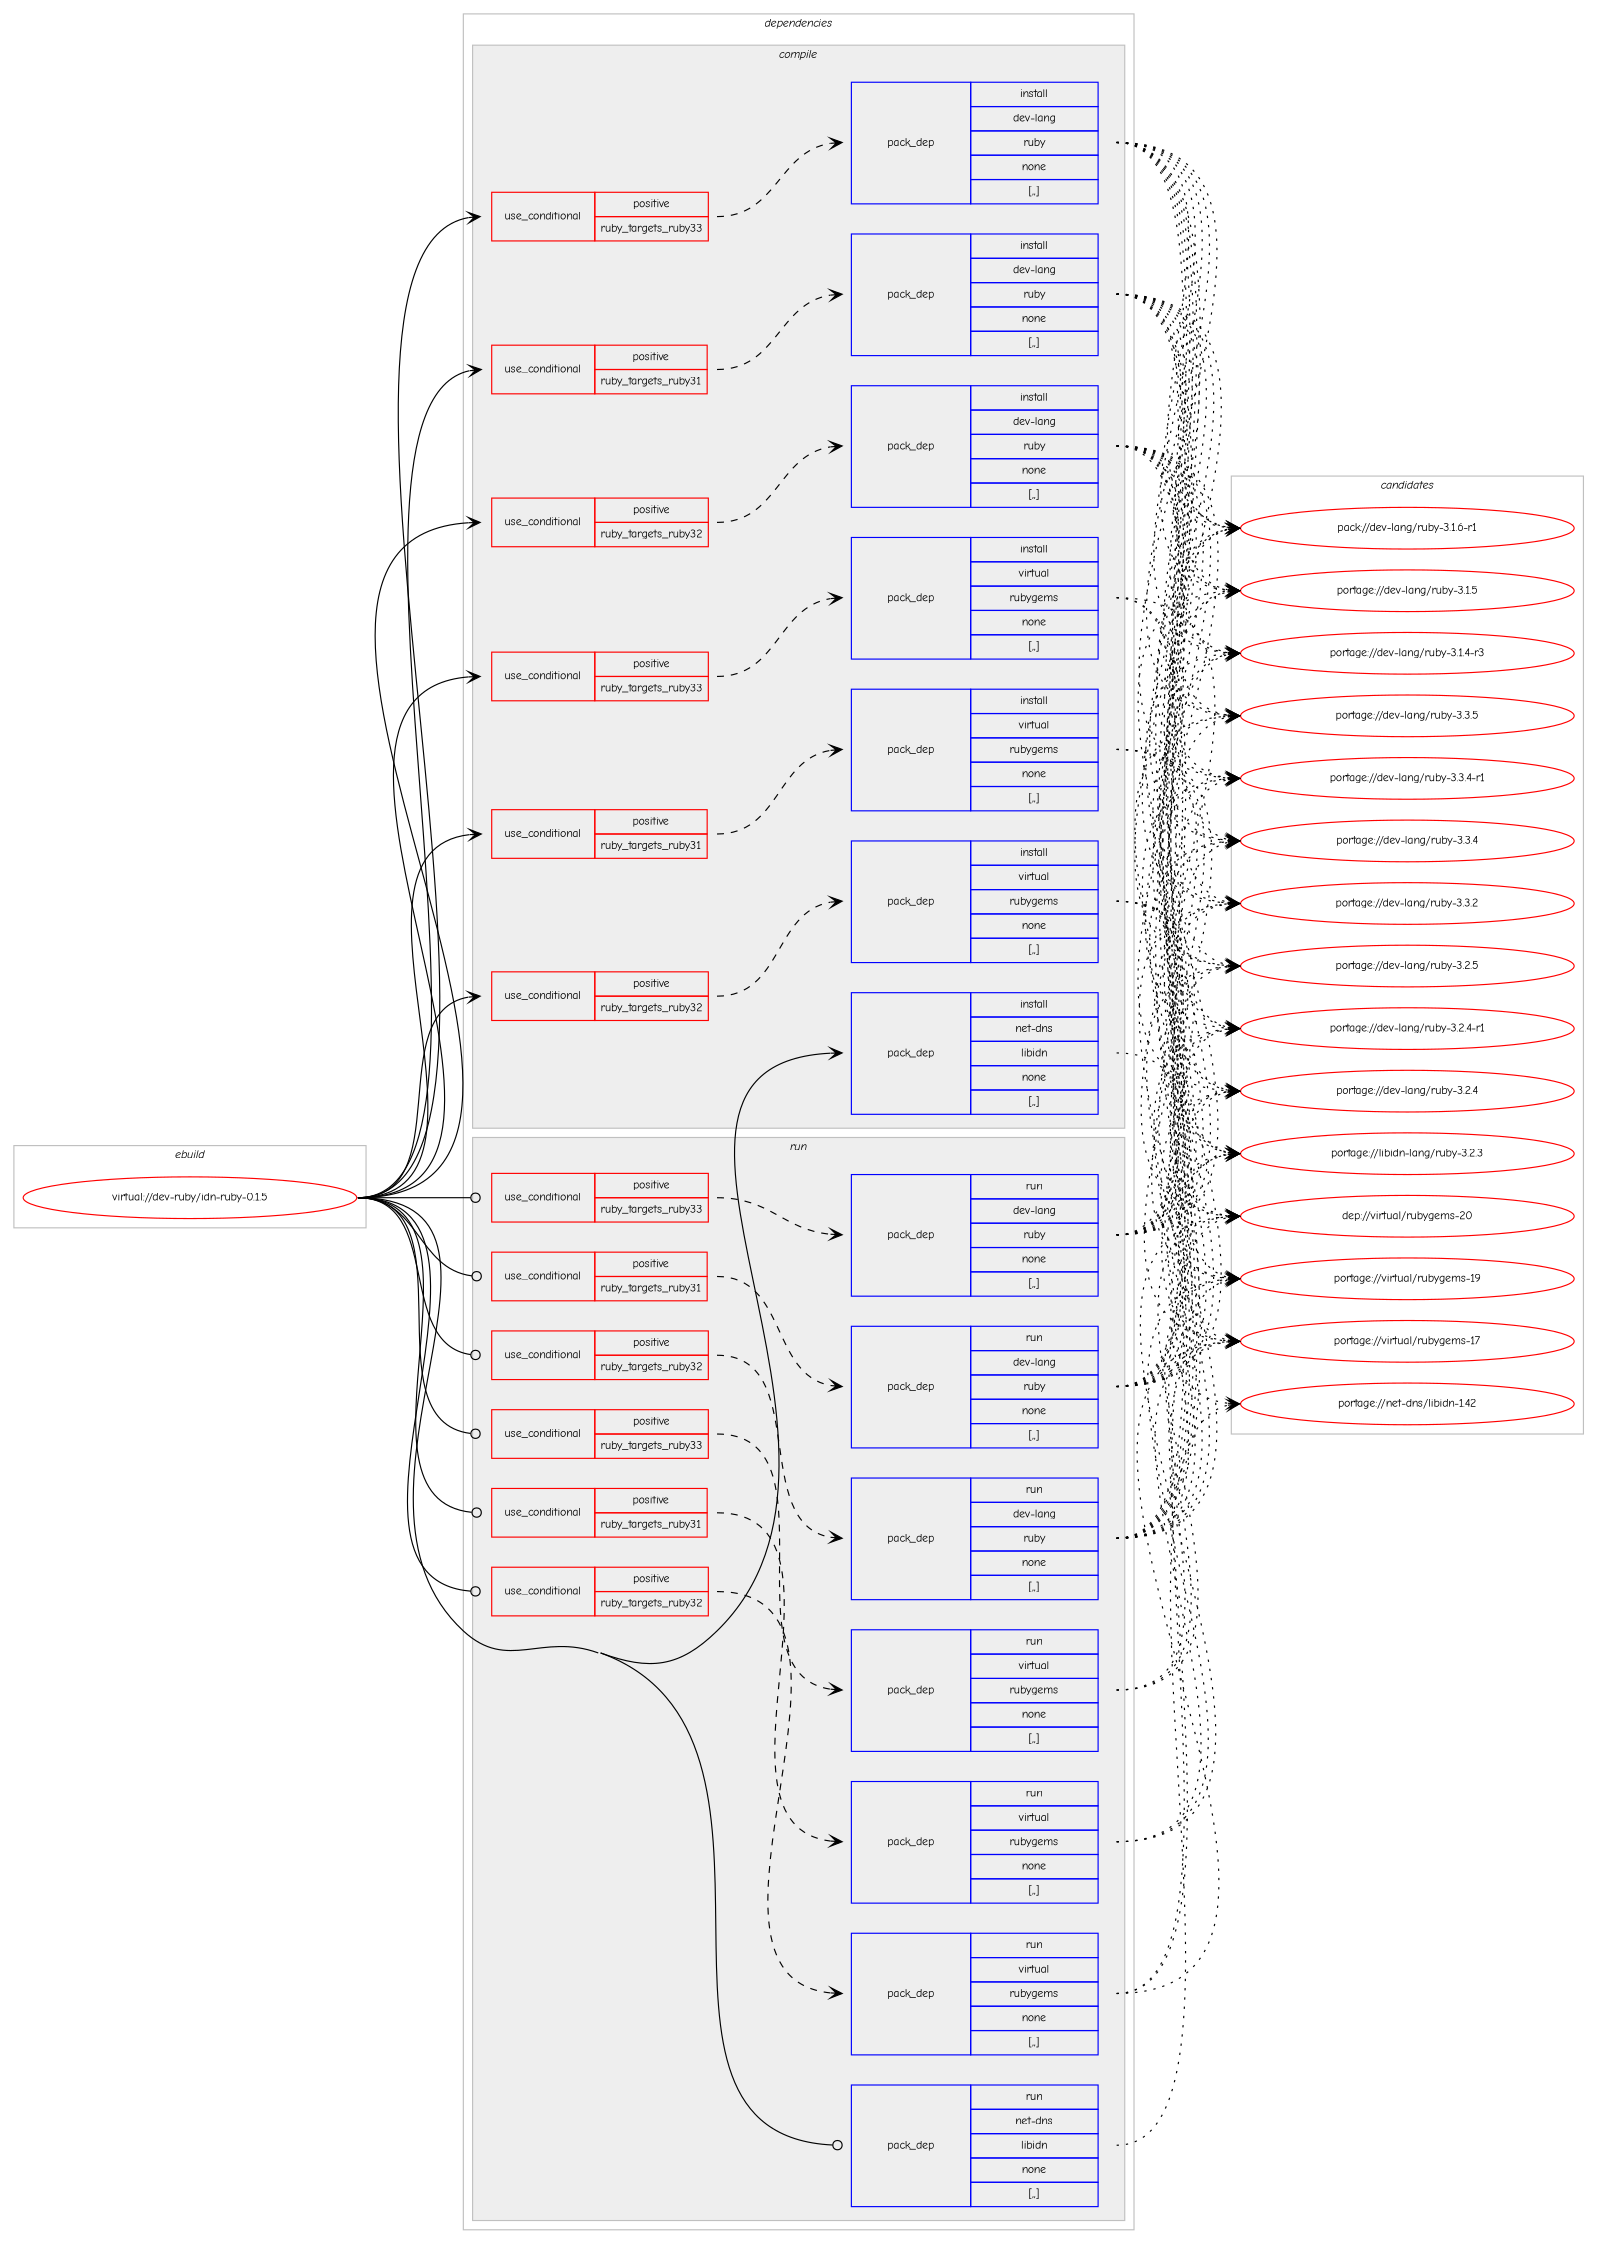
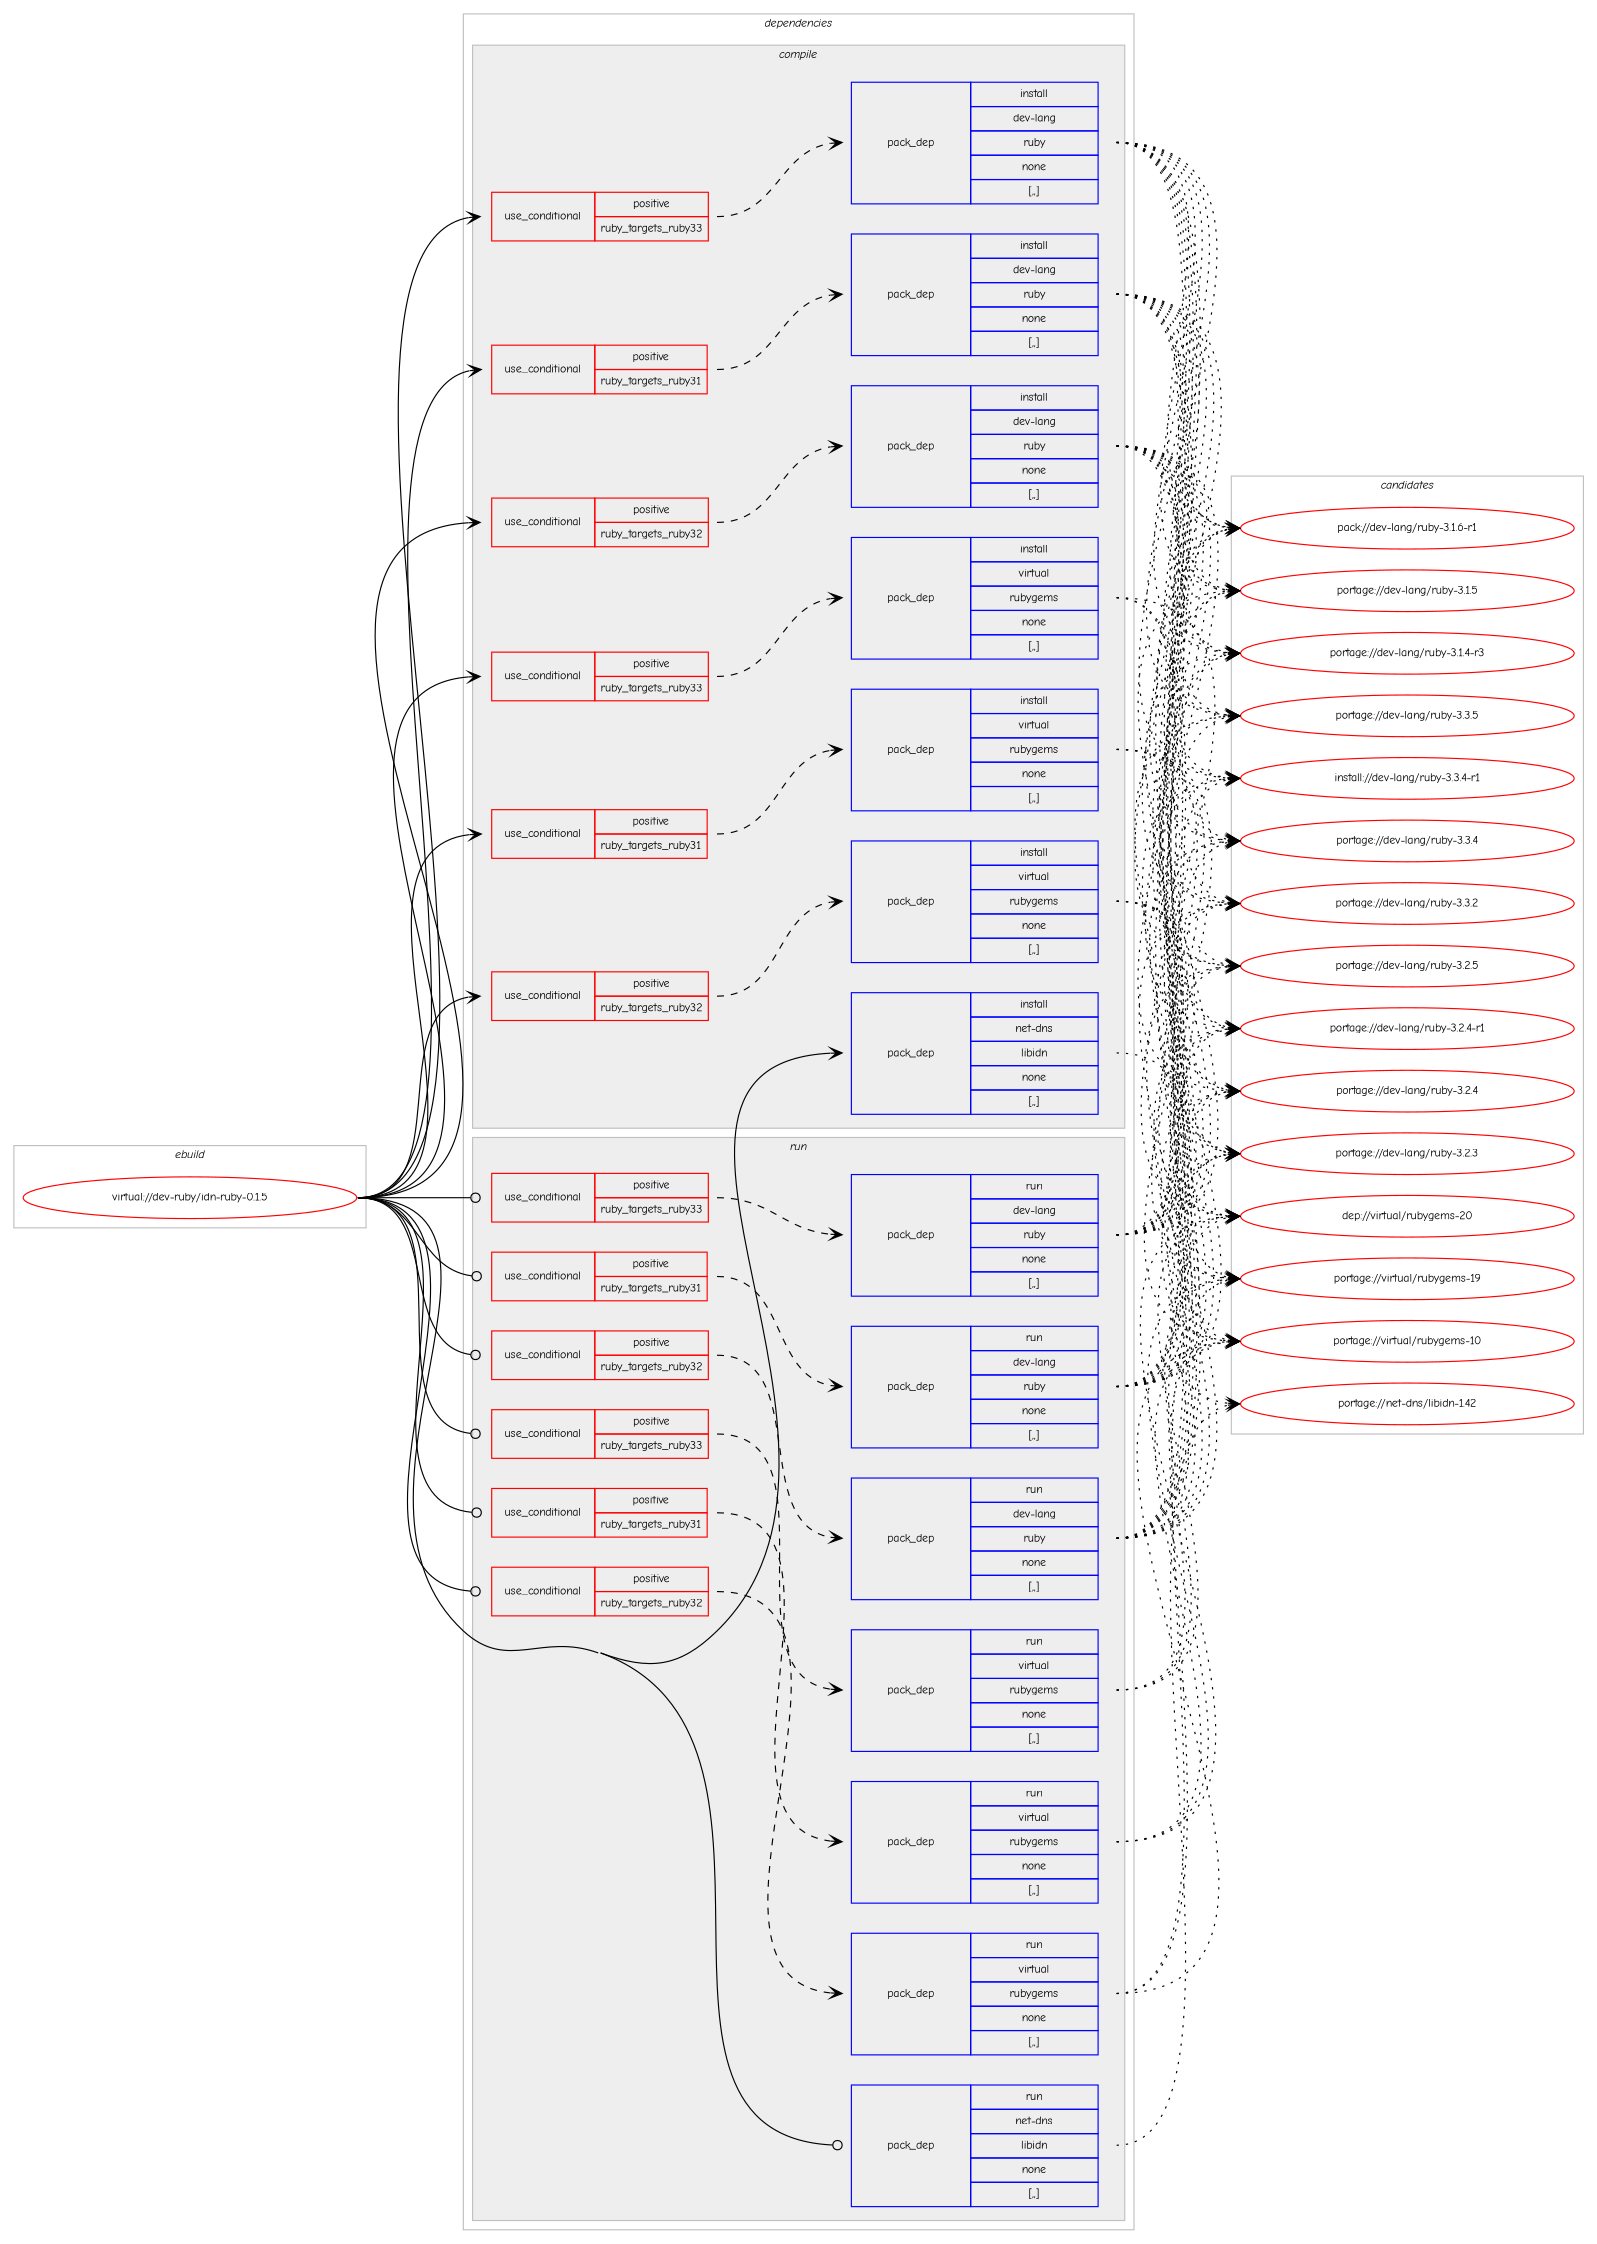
node "portage://dev-lang/ruby-3.3.4-r1": label "portage://dev-lang/ruby-3.3.4-r1" -> "install://dev-lang/ruby-3.3.4-r1"
node "portage://libidn-lang/ruby-3.2.3": label "portage://libidn-lang/ruby-3.2.3" -> "portage://dev-lang/ruby-3.2.3"
node "portage://virtual/rubygems-17": label "portage://virtual/rubygems-17" -> "portage://virtual/rubygems-10"
